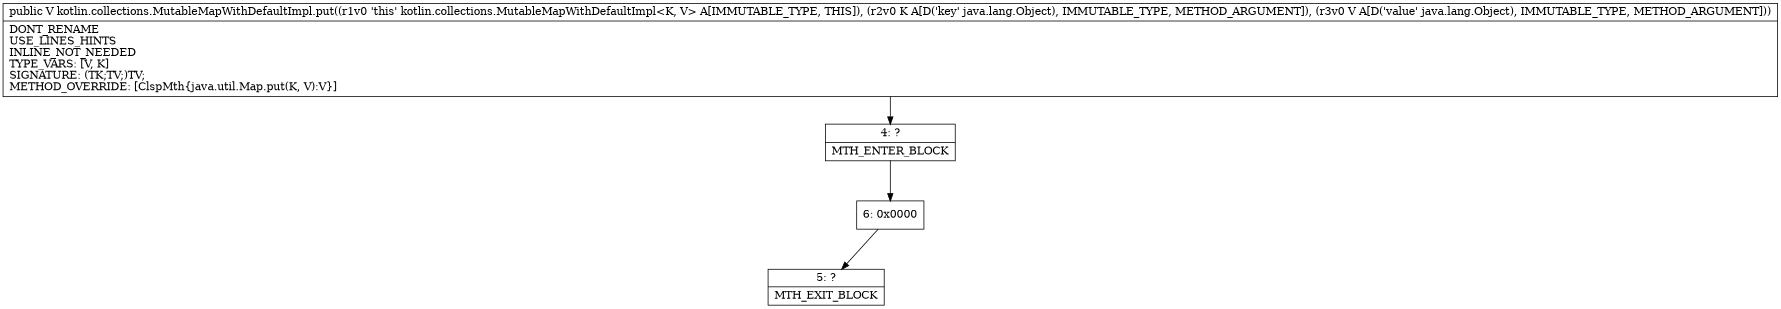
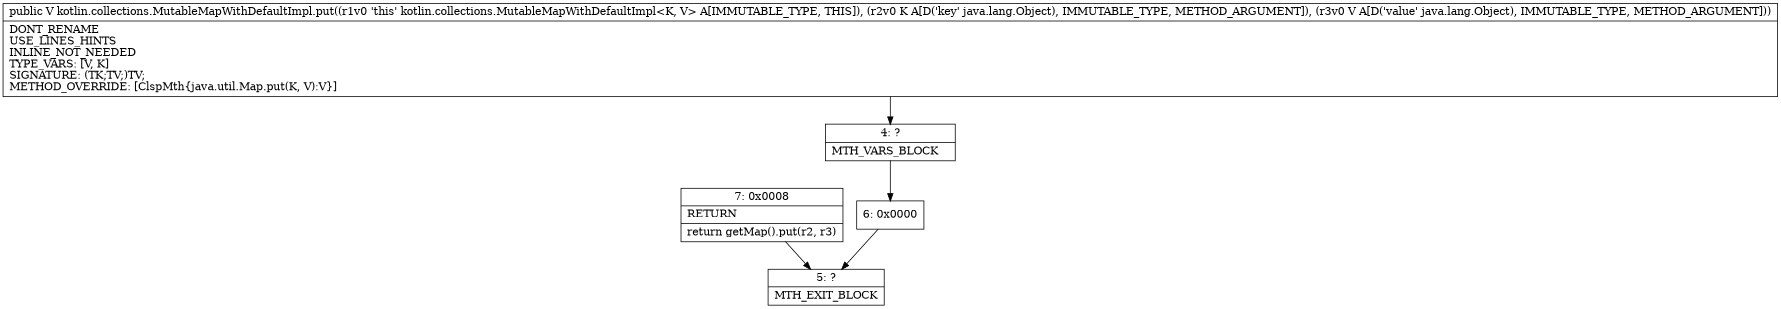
node "4: ?": text "MTH_ENTER_BLOCK" -> "MTH_VARS_BLOCK"
node "7: 0x0008": added
